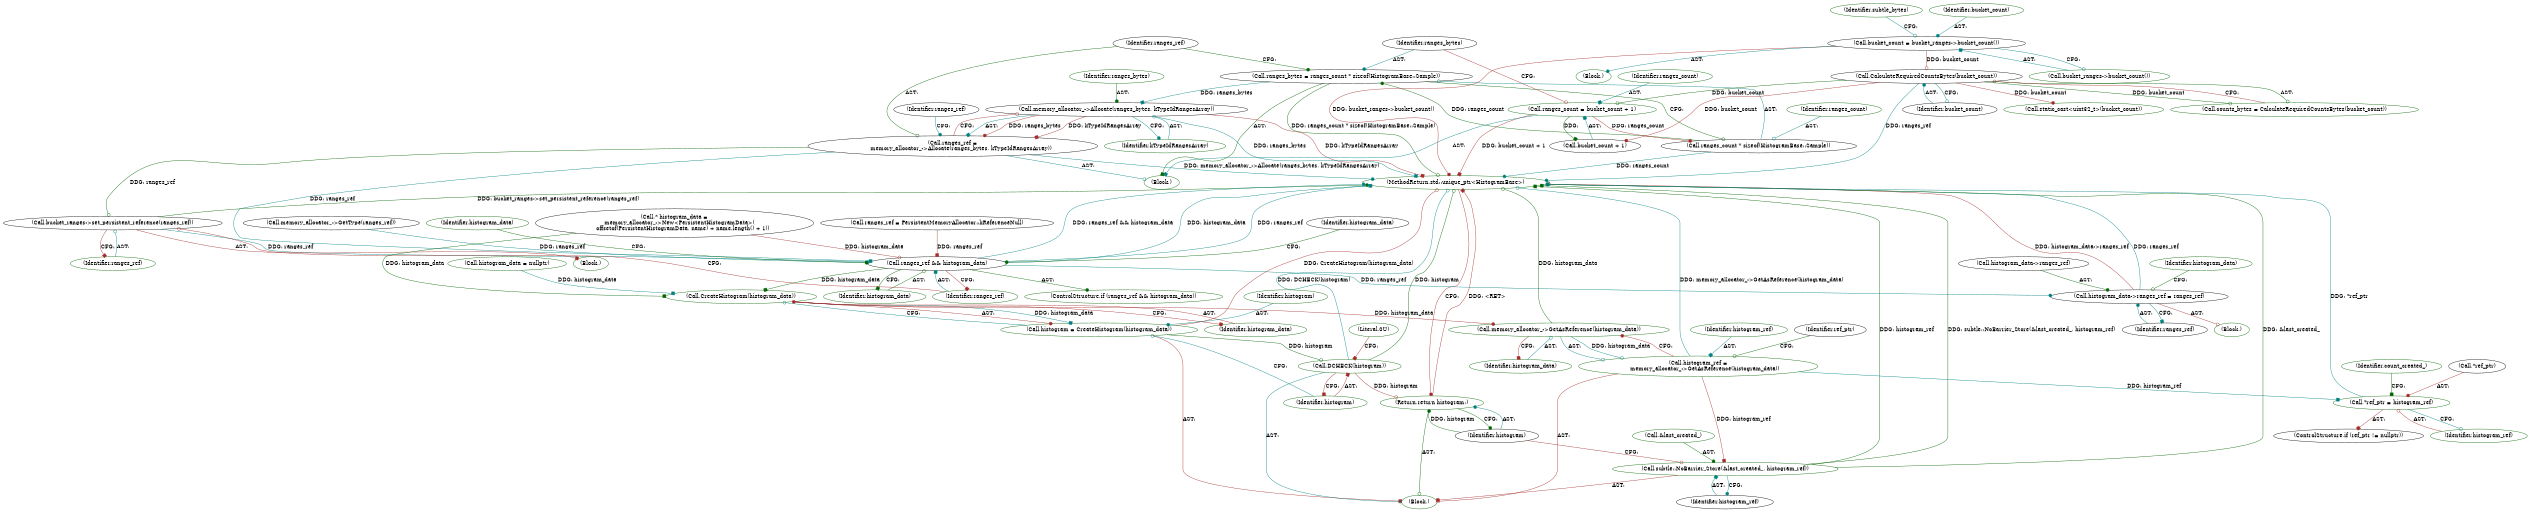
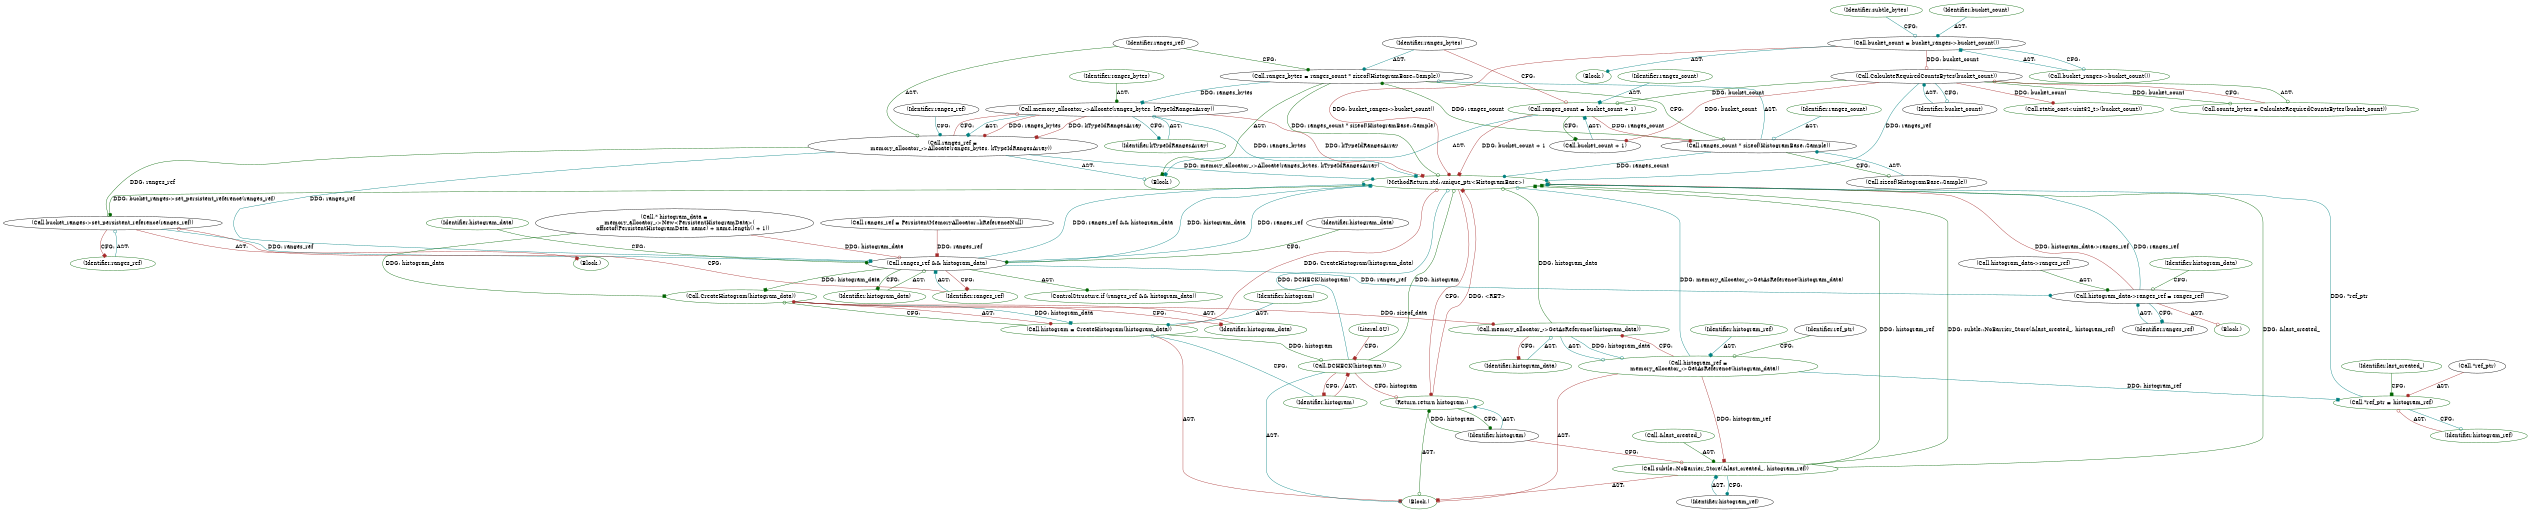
edge "(Call,ranges_count = bucket_count + 1)" -> "(Call,bucket_count + 1)": label "DDG: " -> "CFG: "
node "(Call,sizeof(HistogramBase::Sample))": added
edge "(Call,bucket_ranges->set_persistent_reference(ranges_ref))" -> "(MethodReturn,std::unique_ptr<HistogramBase>)": reversed
node "(Call,memory_allocator_->GetType(ranges_ref))": removed
node "(Call,histogram_data = nullptr)": removed
edge "(Call,CreateHistogram(histogram_data))" -> "(Call,memory_allocator_->GetAsReference(histogram_data))": label "DDG: histogram_data" -> "DDG: sizeof_data"
edge "(Call,histogram = CreateHistogram(histogram_data))" -> "(Call,CreateHistogram(histogram_data))": color teal -> darkgreen
node "(Identifier,count_created_)": label "(Identifier,count_created_)" -> "(Identifier,last_created_)"
edge "(Call,DCHECK(histogram))" -> "(Return,return histogram;)": label "DDG: histogram" -> "CFG: histogram"
node "(ControlStructure,if (ref_ptr != nullptr))": removed
